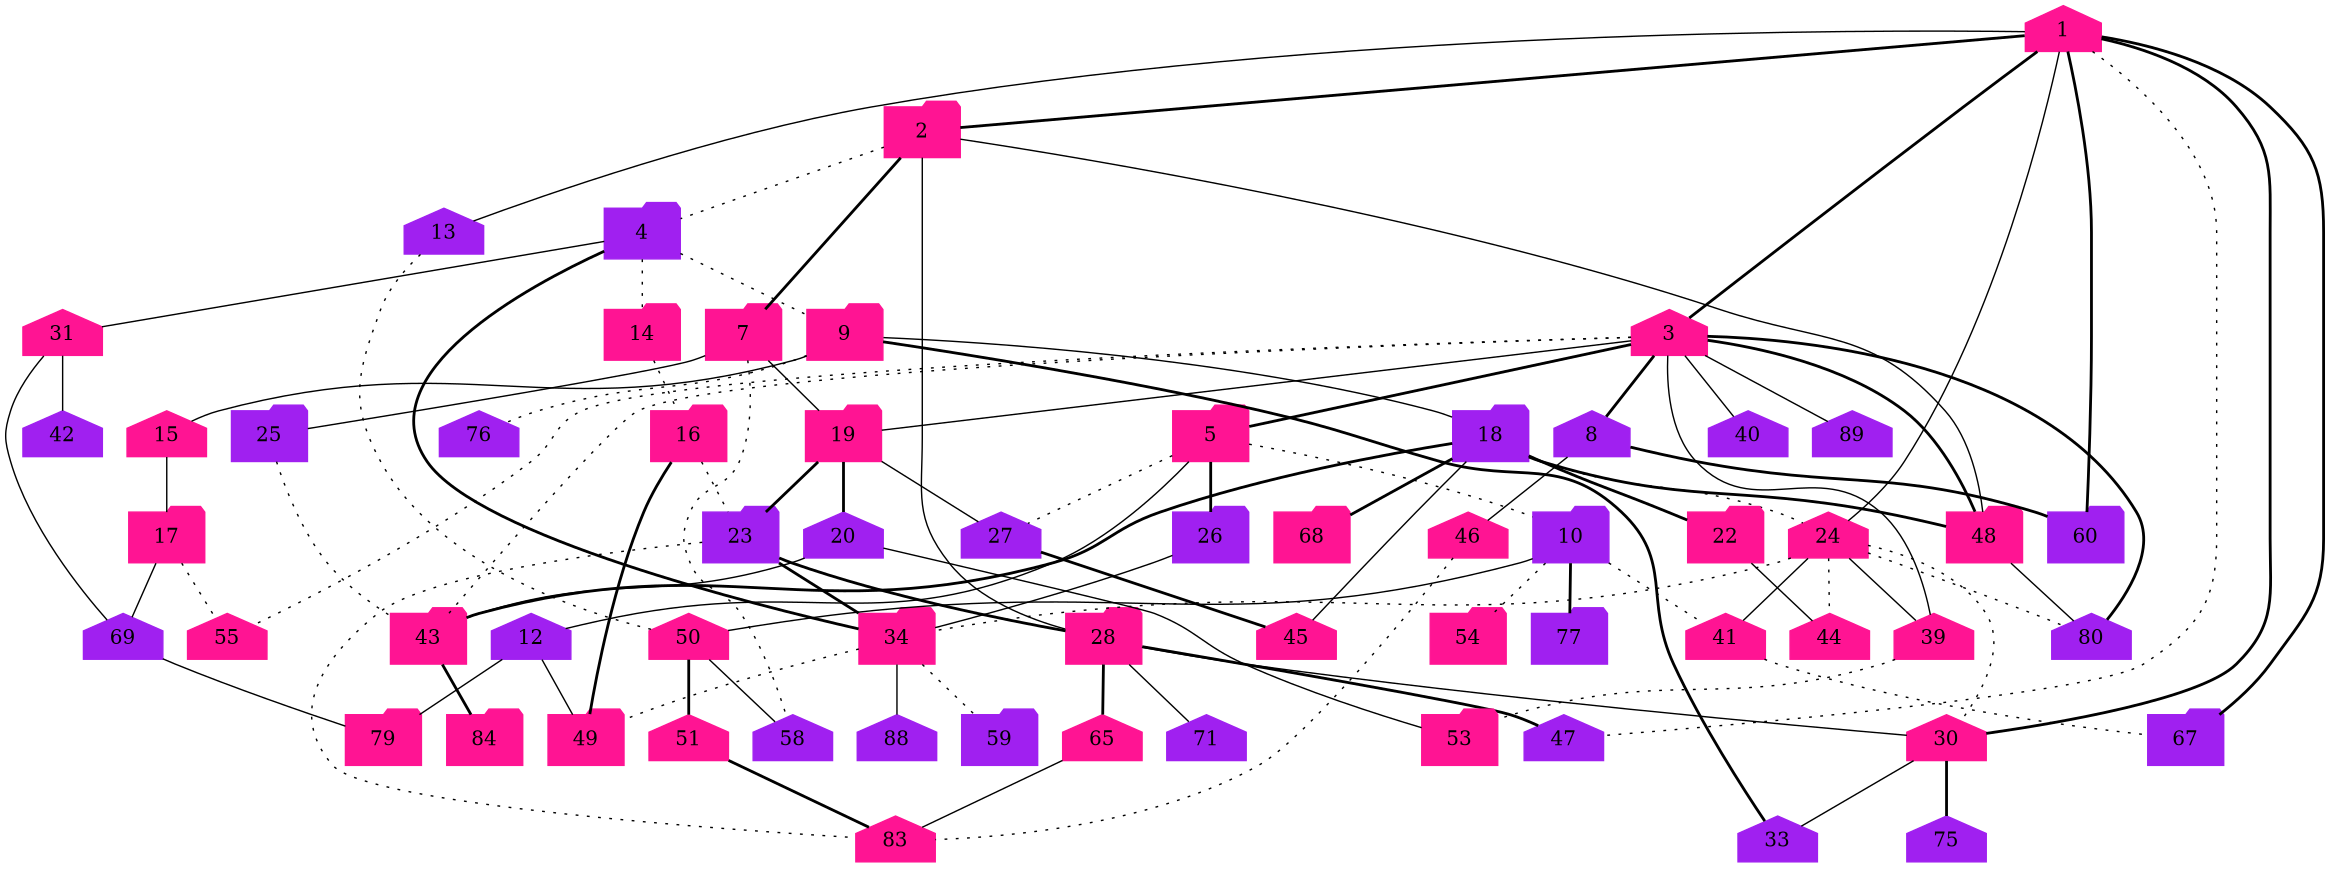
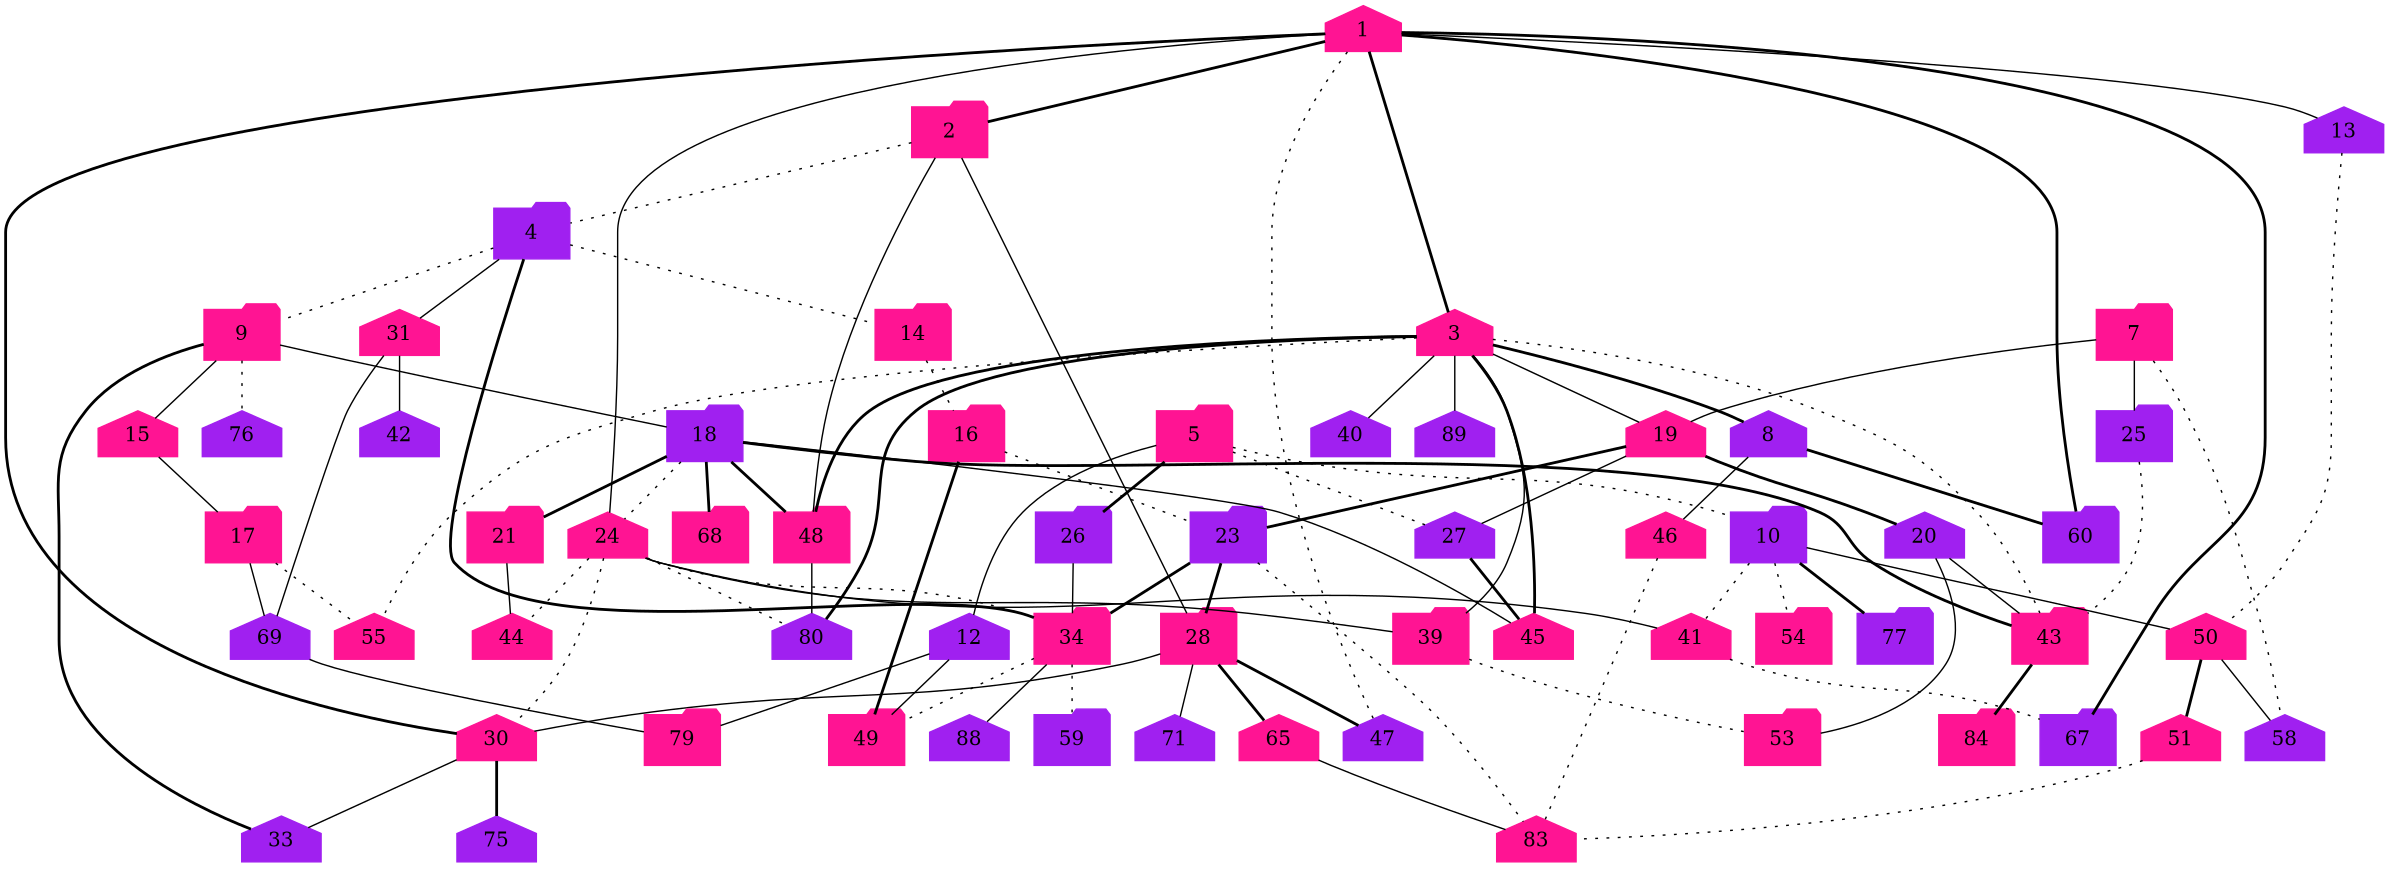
edge "2" -- "7": removed
edge "3" -- "5": now "3" -- "45"
node "19": shape folder -> house
node "22": label "22" -> "21"
node "39": shape house -> folder
edge "51" -- "83": style bold -> dotted
